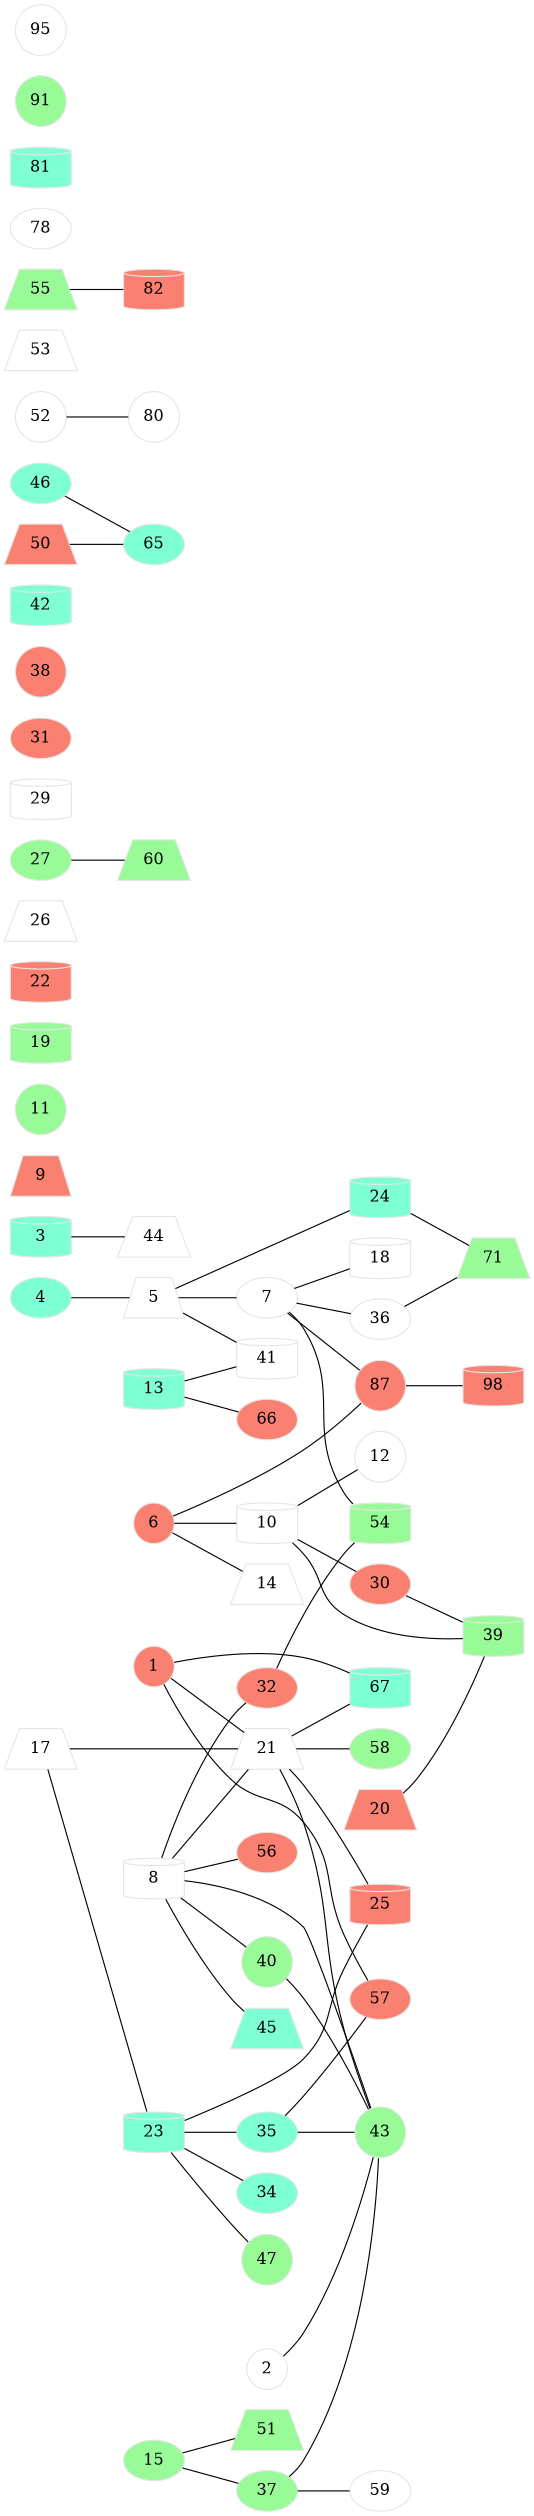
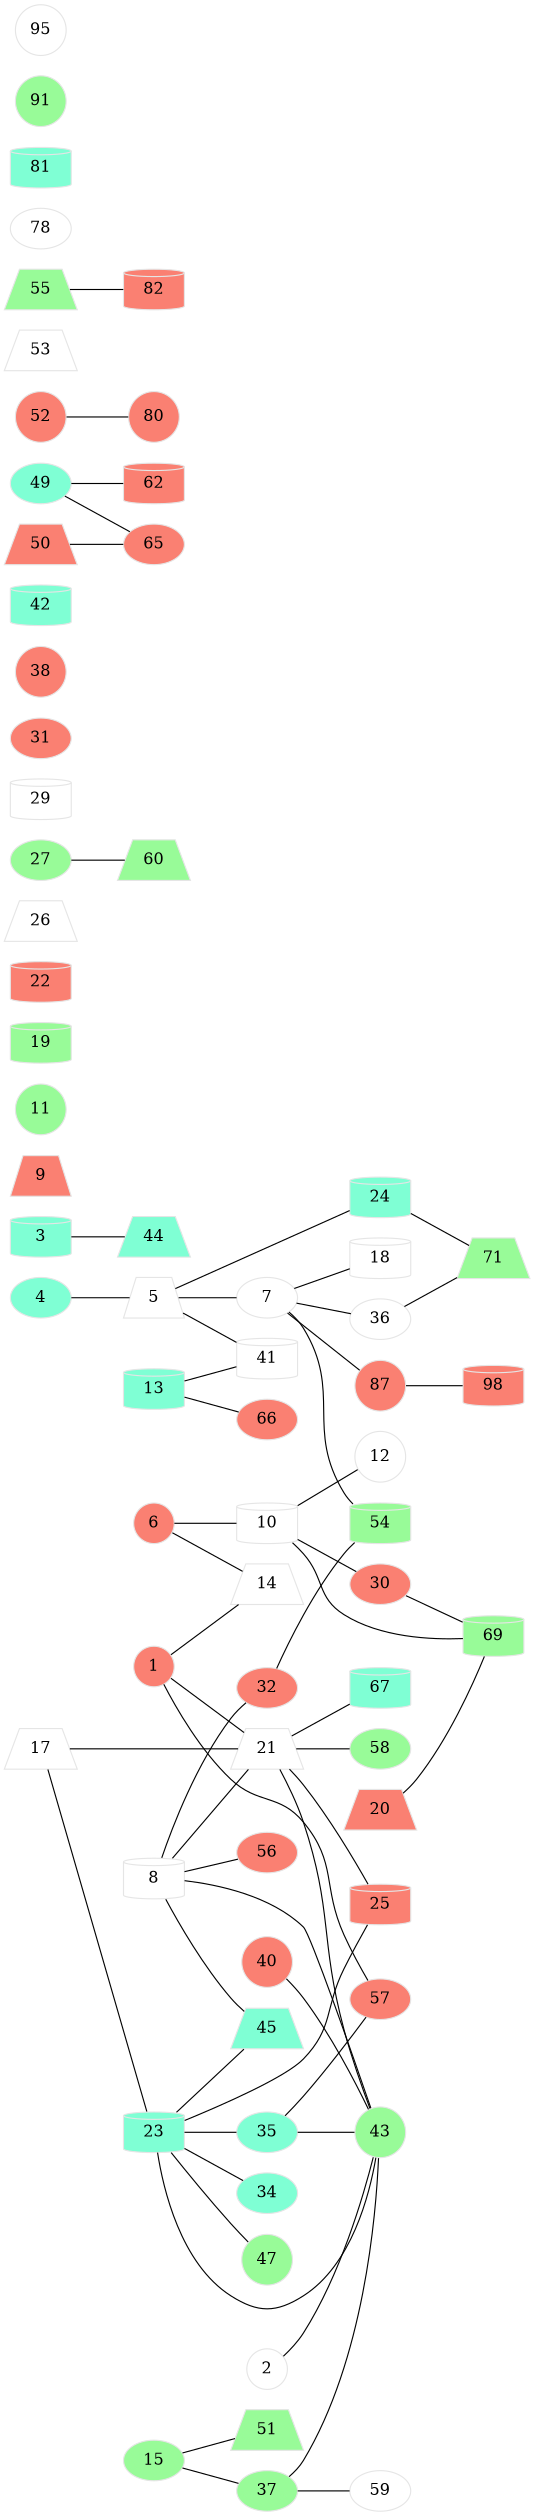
node "52": fillcolor white -> salmon
node "80": fillcolor white -> salmon
node "46": label "46" -> "49"
node "62": added
node "65": fillcolor aquamarine -> salmon
node "44": fillcolor white -> aquamarine
edge "87" -- "6": removed
node "39": label "39" -> "69"
edge "1" -- "67": now "1" -- "14"
edge "8" -- "40": removed
node "40": fillcolor palegreen -> salmon
edge "45" -- "23": added
edge "23" -- "43": added
